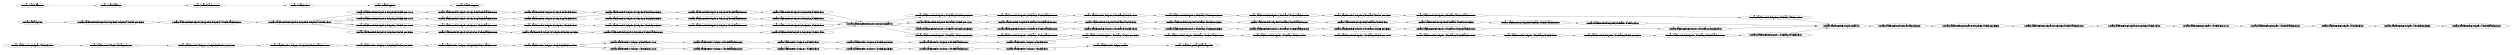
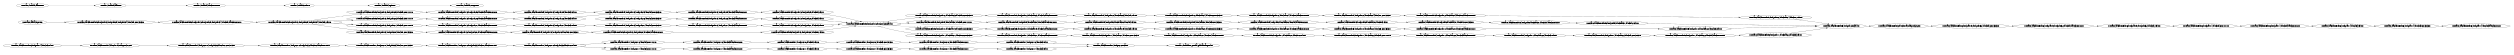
edge "root_a_0/backbone_b_7/body_c_16/block_f/relu_1" -> "root_a_0/backbone_b_5/body_d_11/block_a_21/block_e/conv3x3_1": now "root_a_0/backbone_b_7/body_c_16/block_f/relu_1" -> "root_a_0/backbone_b_7/body_c/concat_0"
